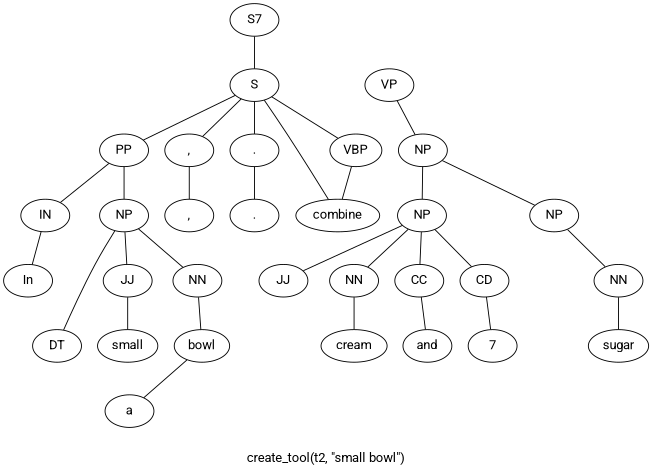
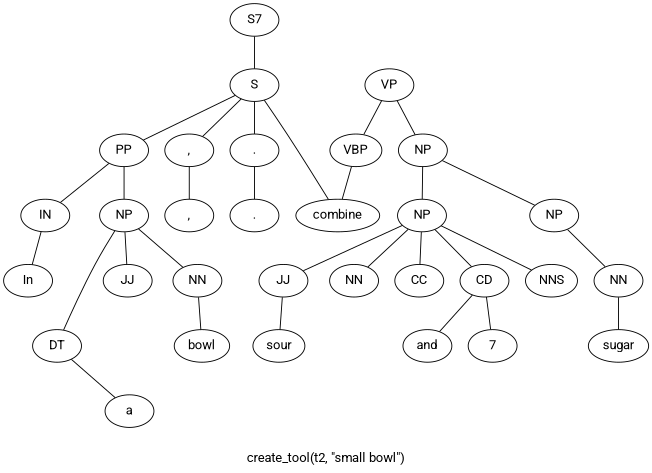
edge "S" -- "VBP": now "VP" -- "VBP"
node "NNS": added
edge "CC" -- "and": now "CD" -- "and"
node "small": removed
node "sour": added
node "cream": removed
edge "bowl" -- "a": now "DT" -- "a"
